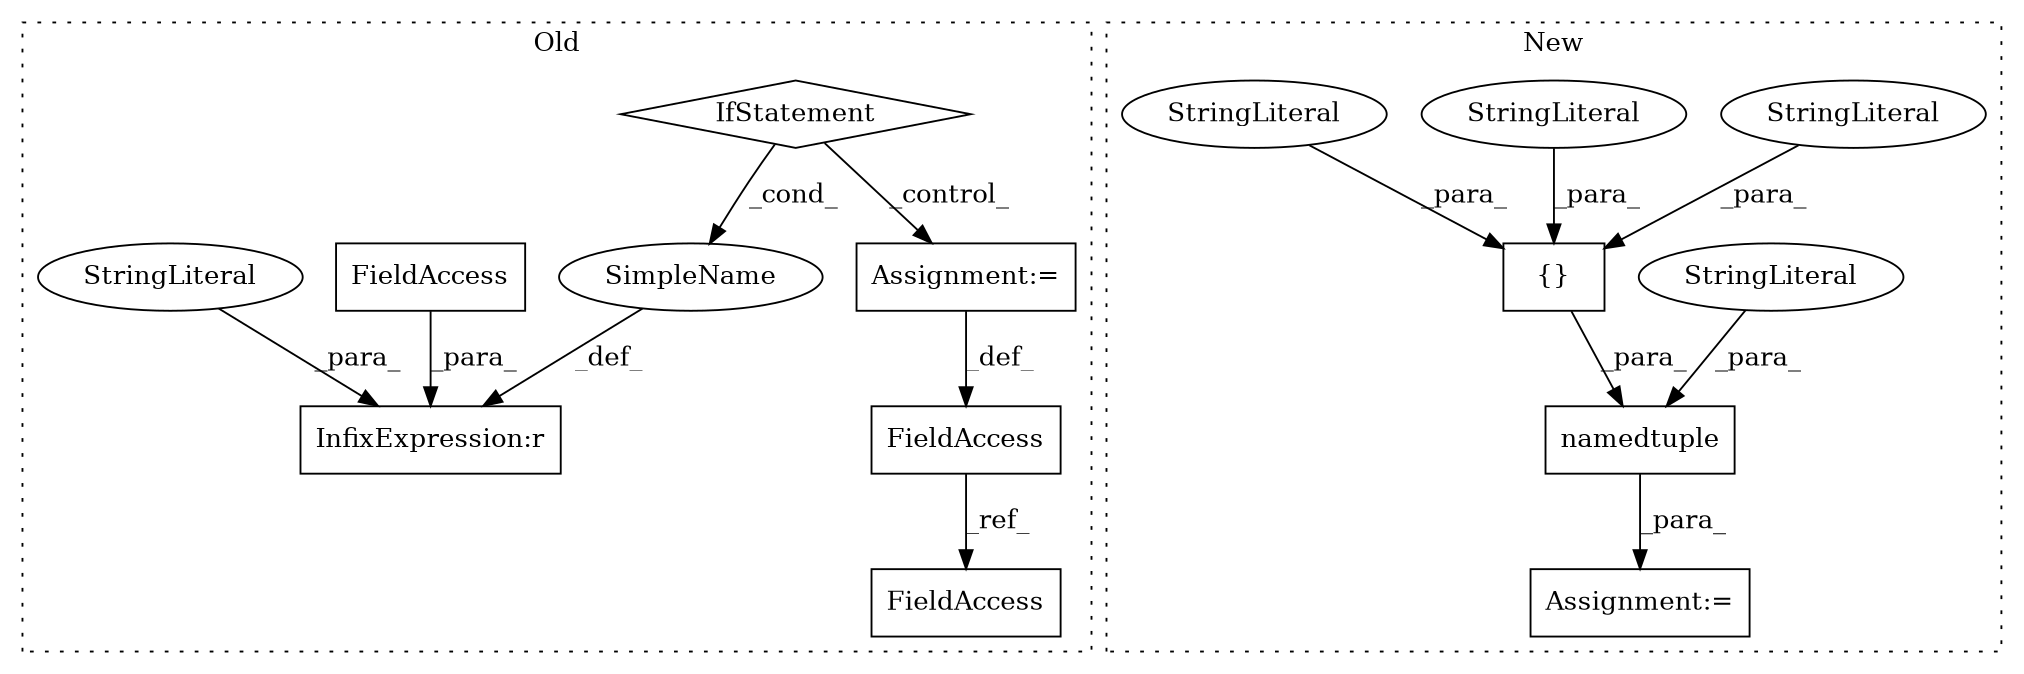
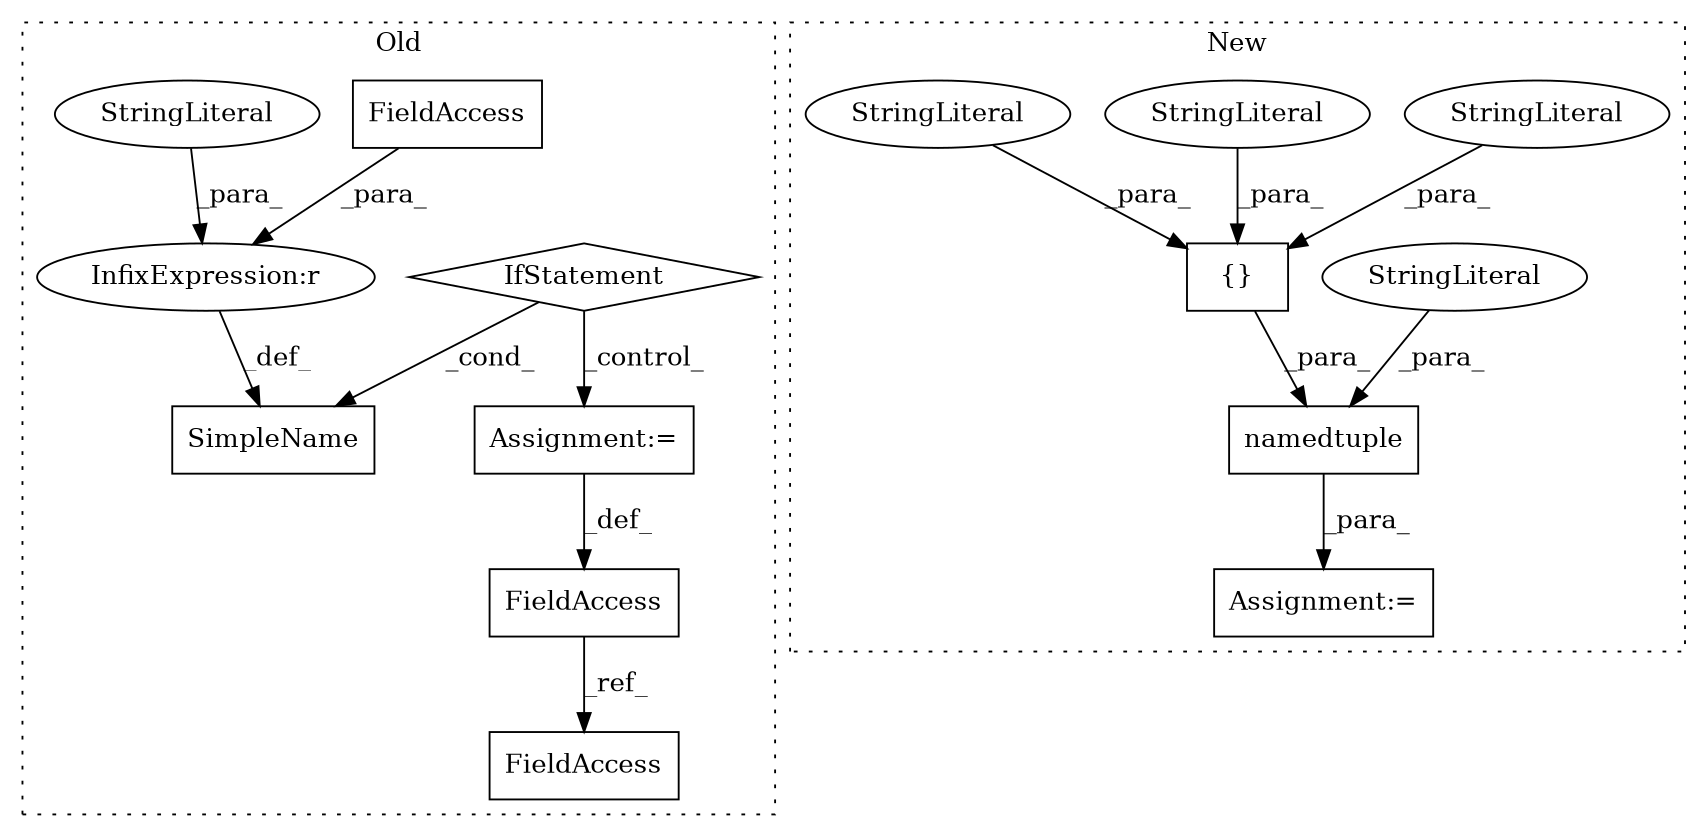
node "SimpleName": shape ellipse -> box
edge "SimpleName" -> "InfixExpression:r": reversed
node "InfixExpression:r": shape box -> ellipse
